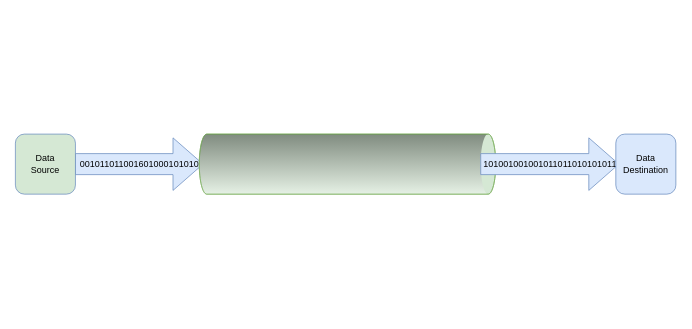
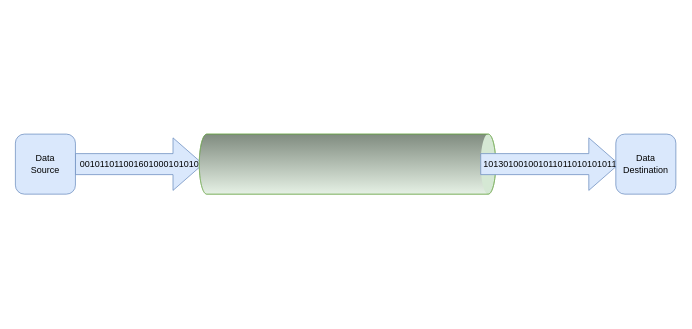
node "Data Source": fillcolor #d5e8d4 -> #dae8fc
node "101001001001011011010101011": label "101001001001011011010101011" -> "101301001001011011010101011"
